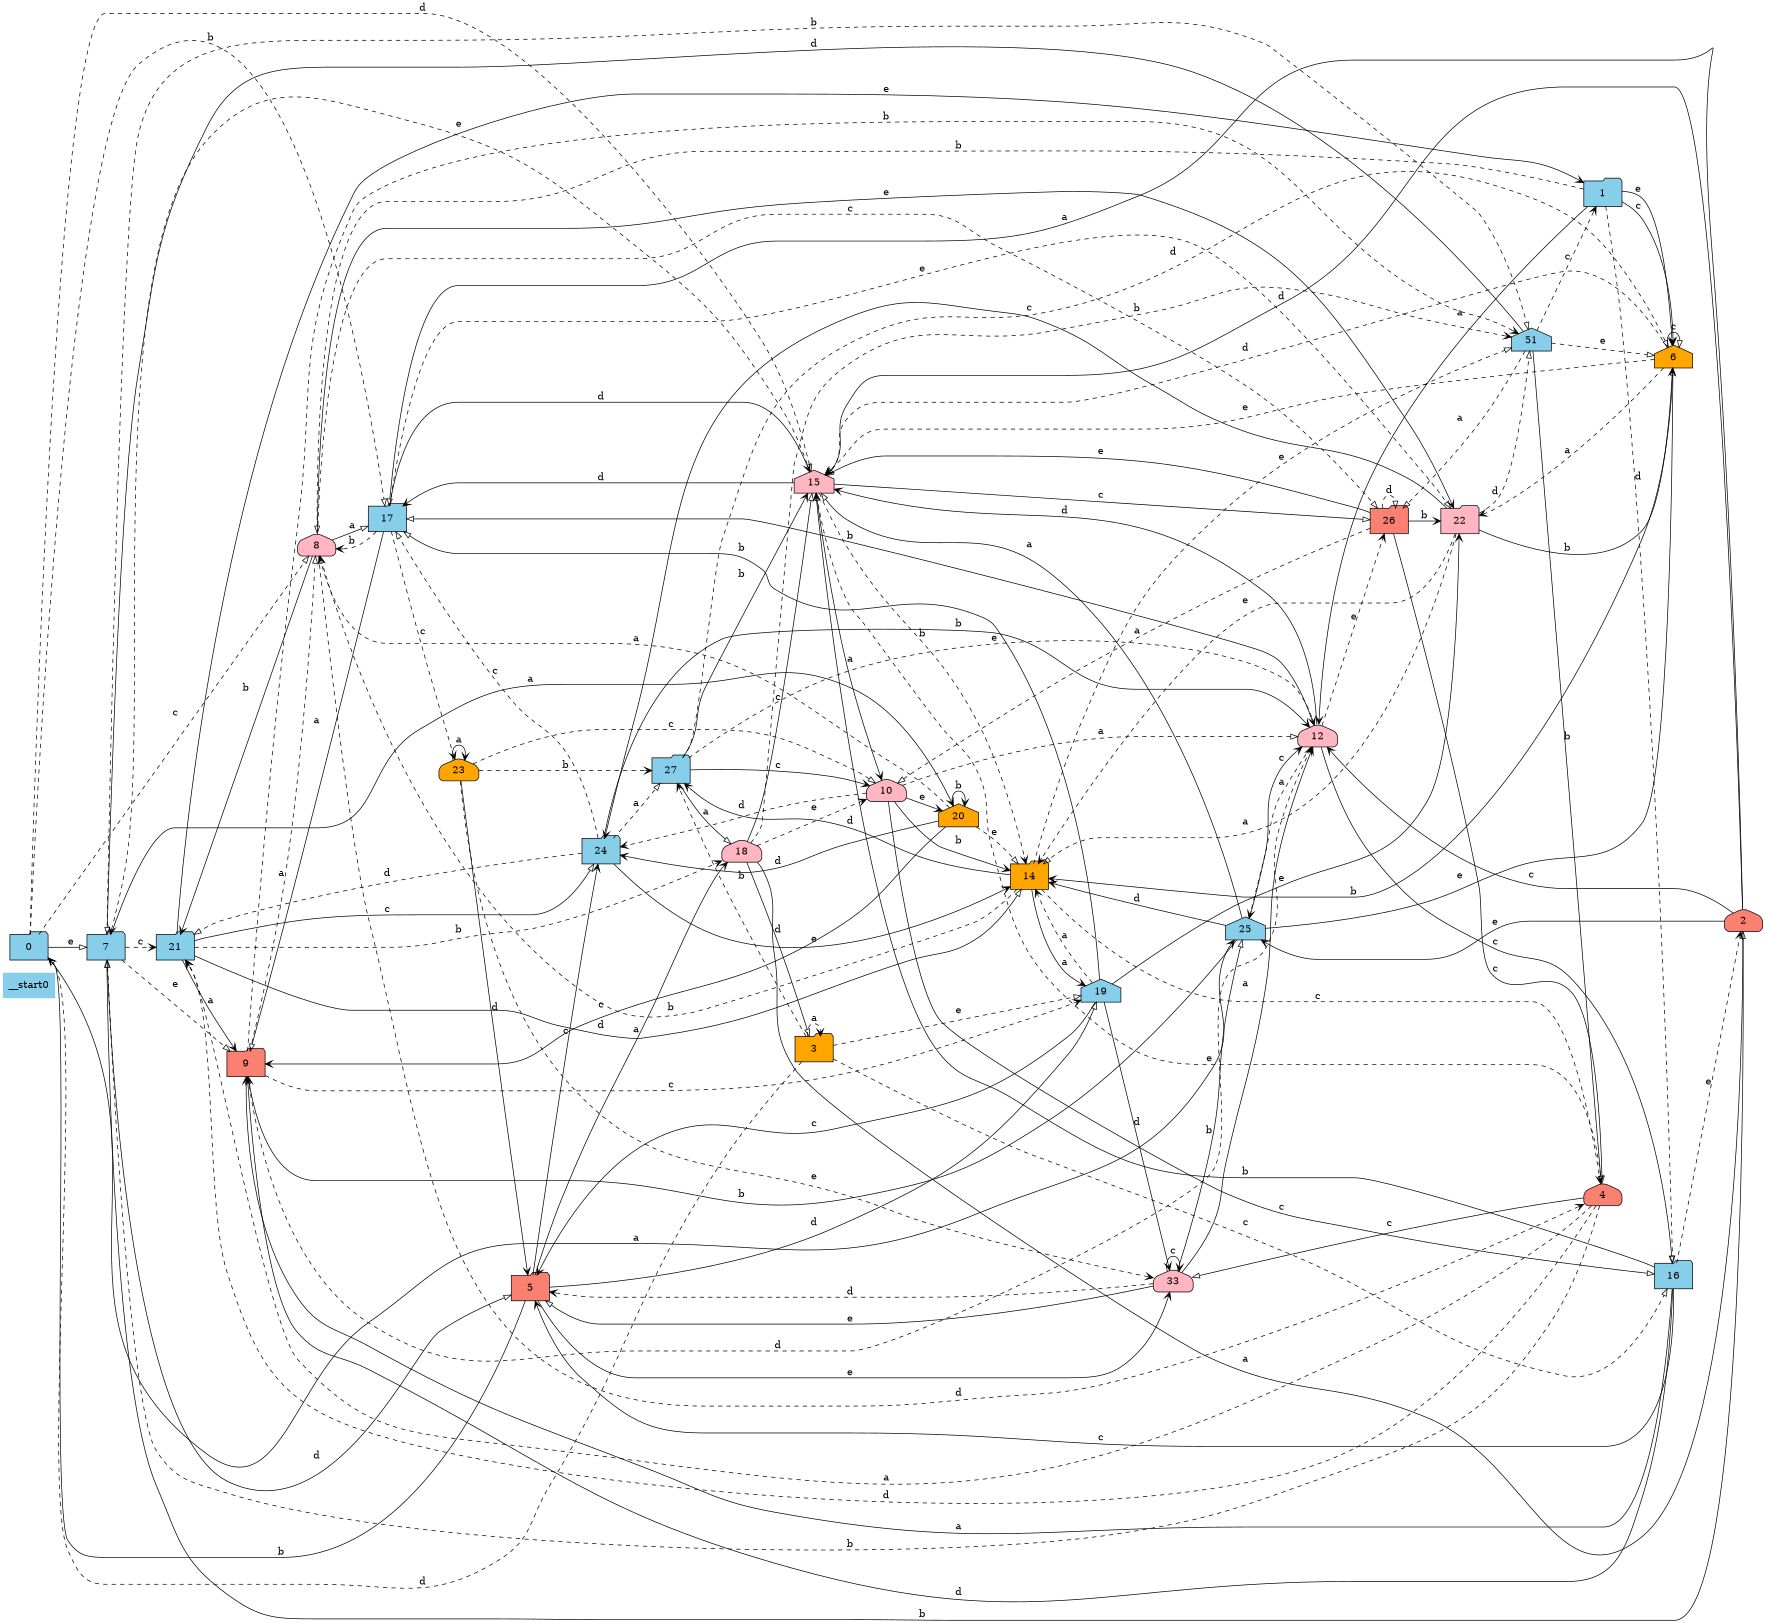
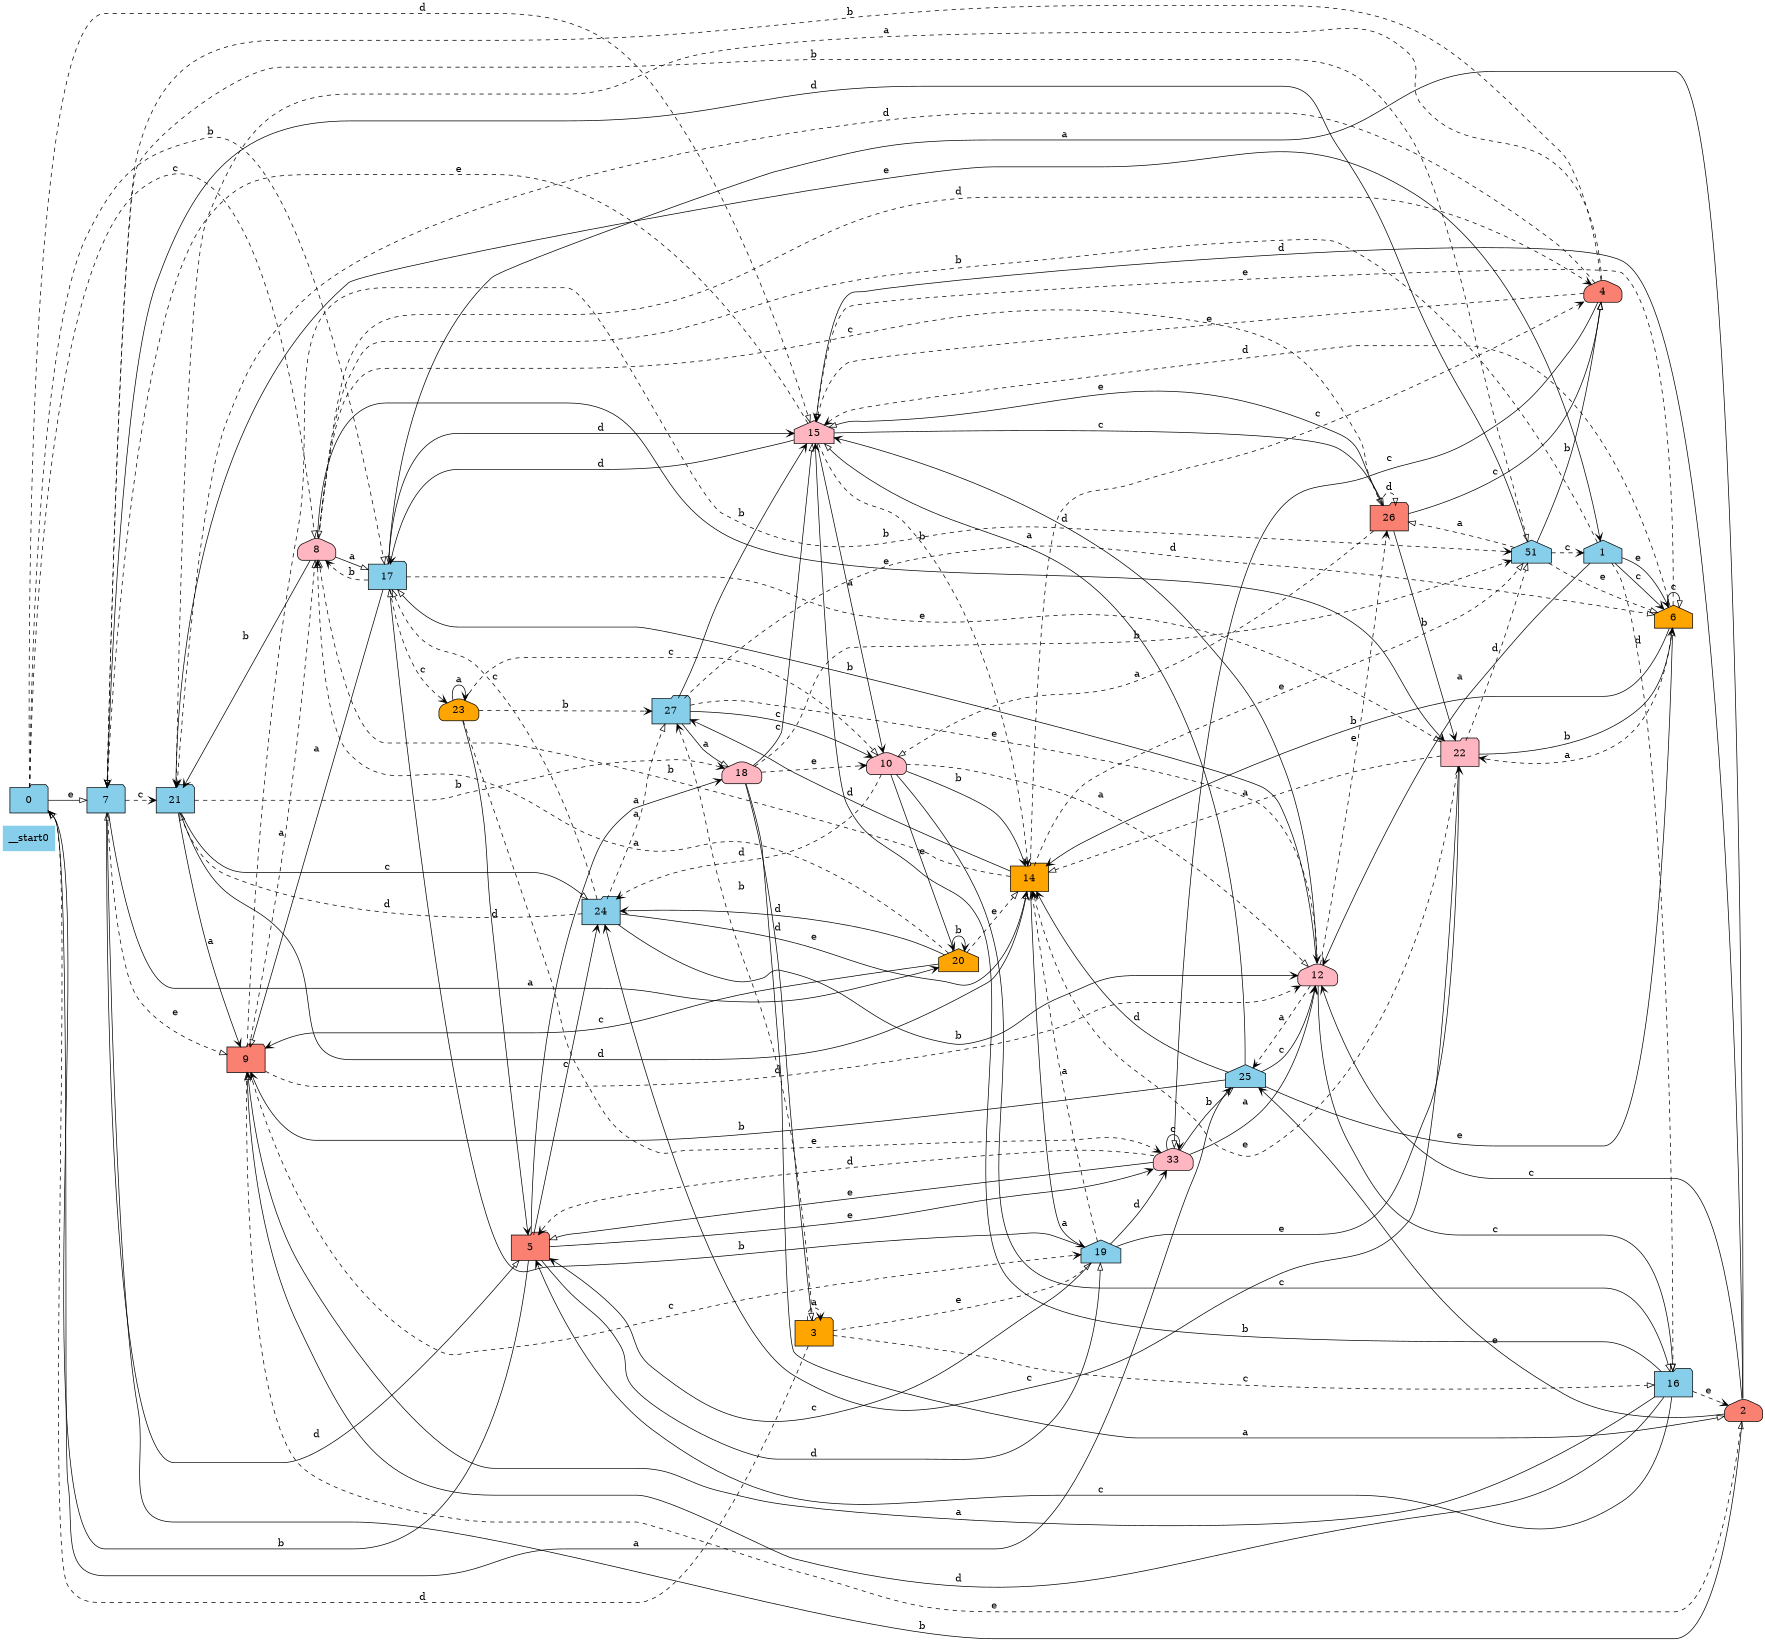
node "1": shape folder -> house
edge "9" -> "2": added, label "e"
